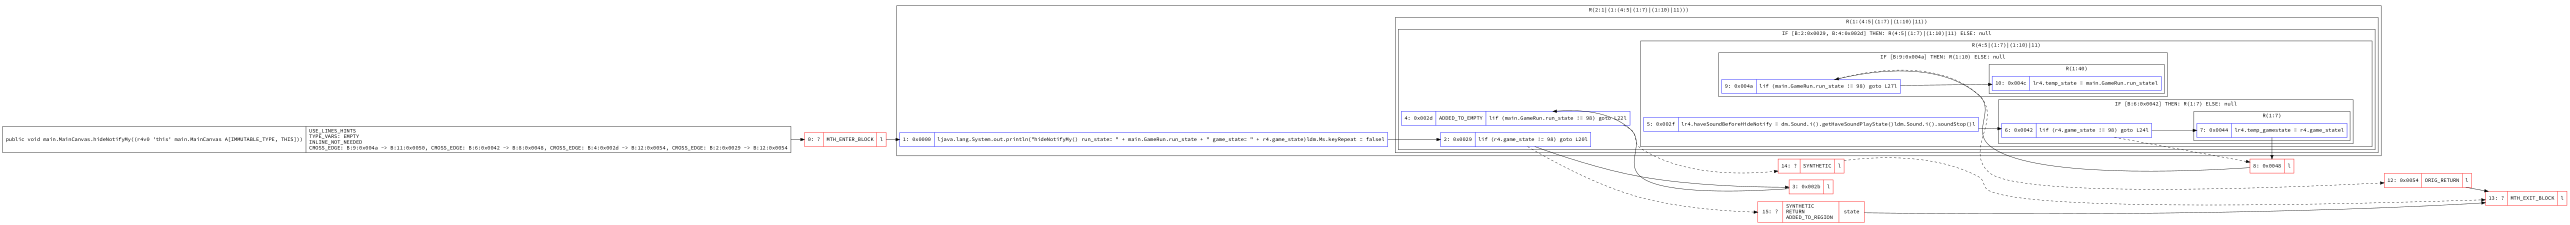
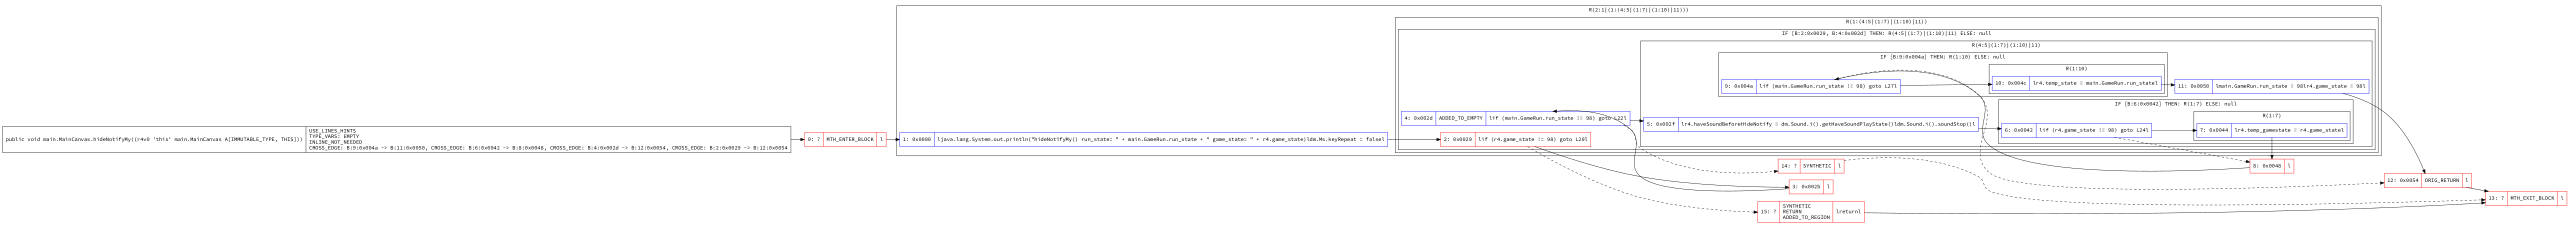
cluster "R(1:40)": label "R(1:40)" -> "R(1:10)"
node "11: 0x0050": added
edge "4: 0x002d" -> "5: 0x002f": added
node "2: 0x0029": color blue -> red
node "15: ?": text "state" -> "lreturnl"
